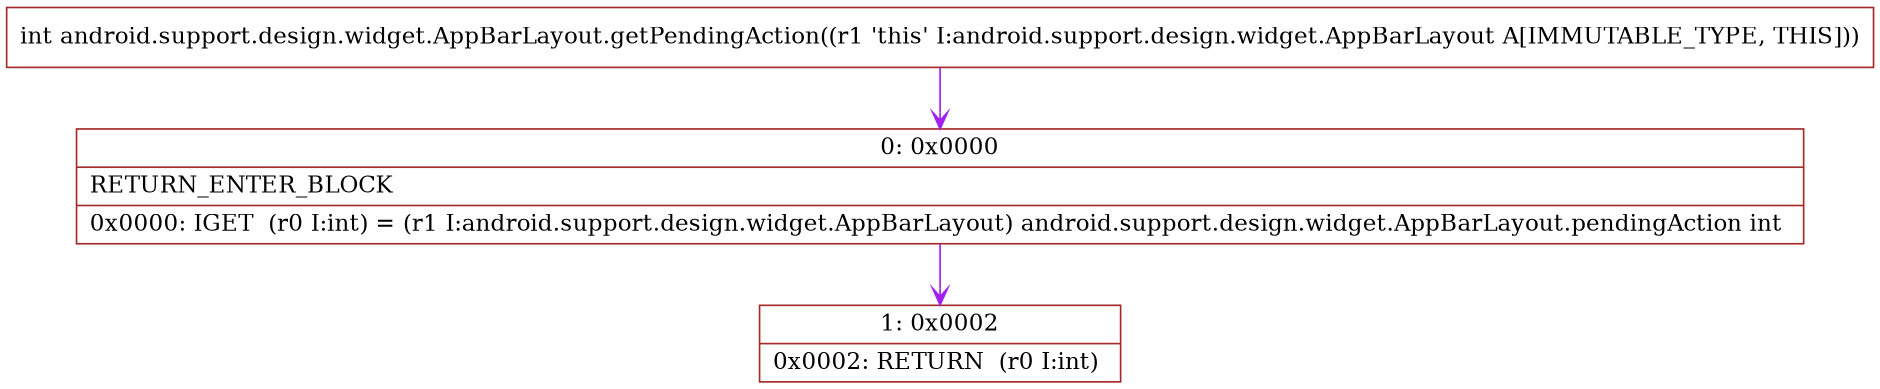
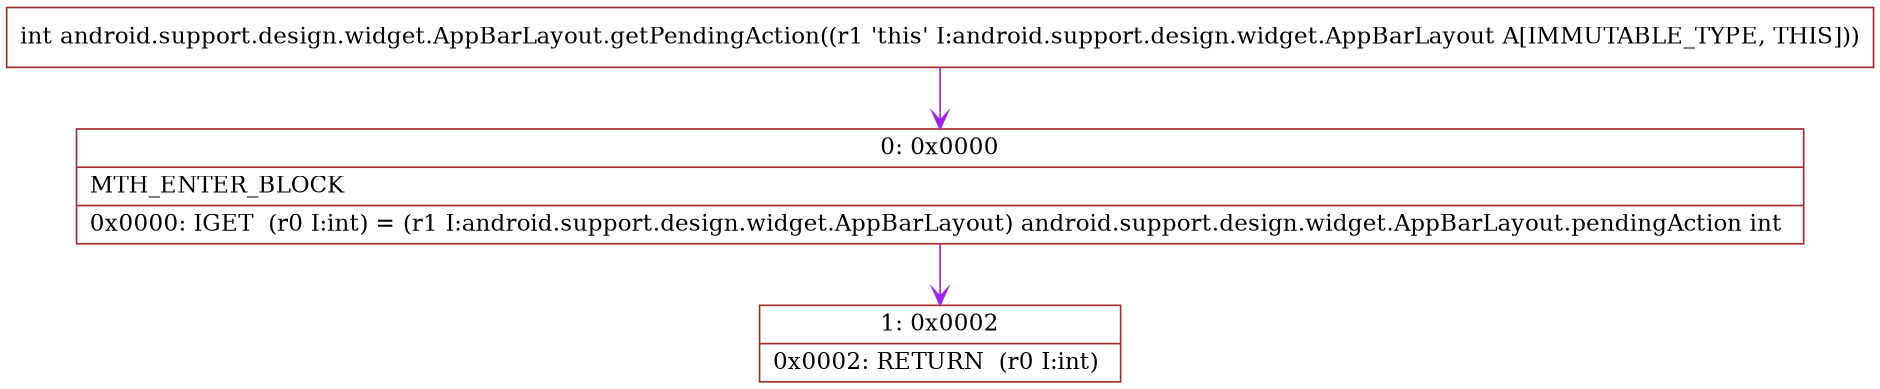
node "0: 0x0000": text "RETURN_ENTER_BLOCK" -> "MTH_ENTER_BLOCK"
